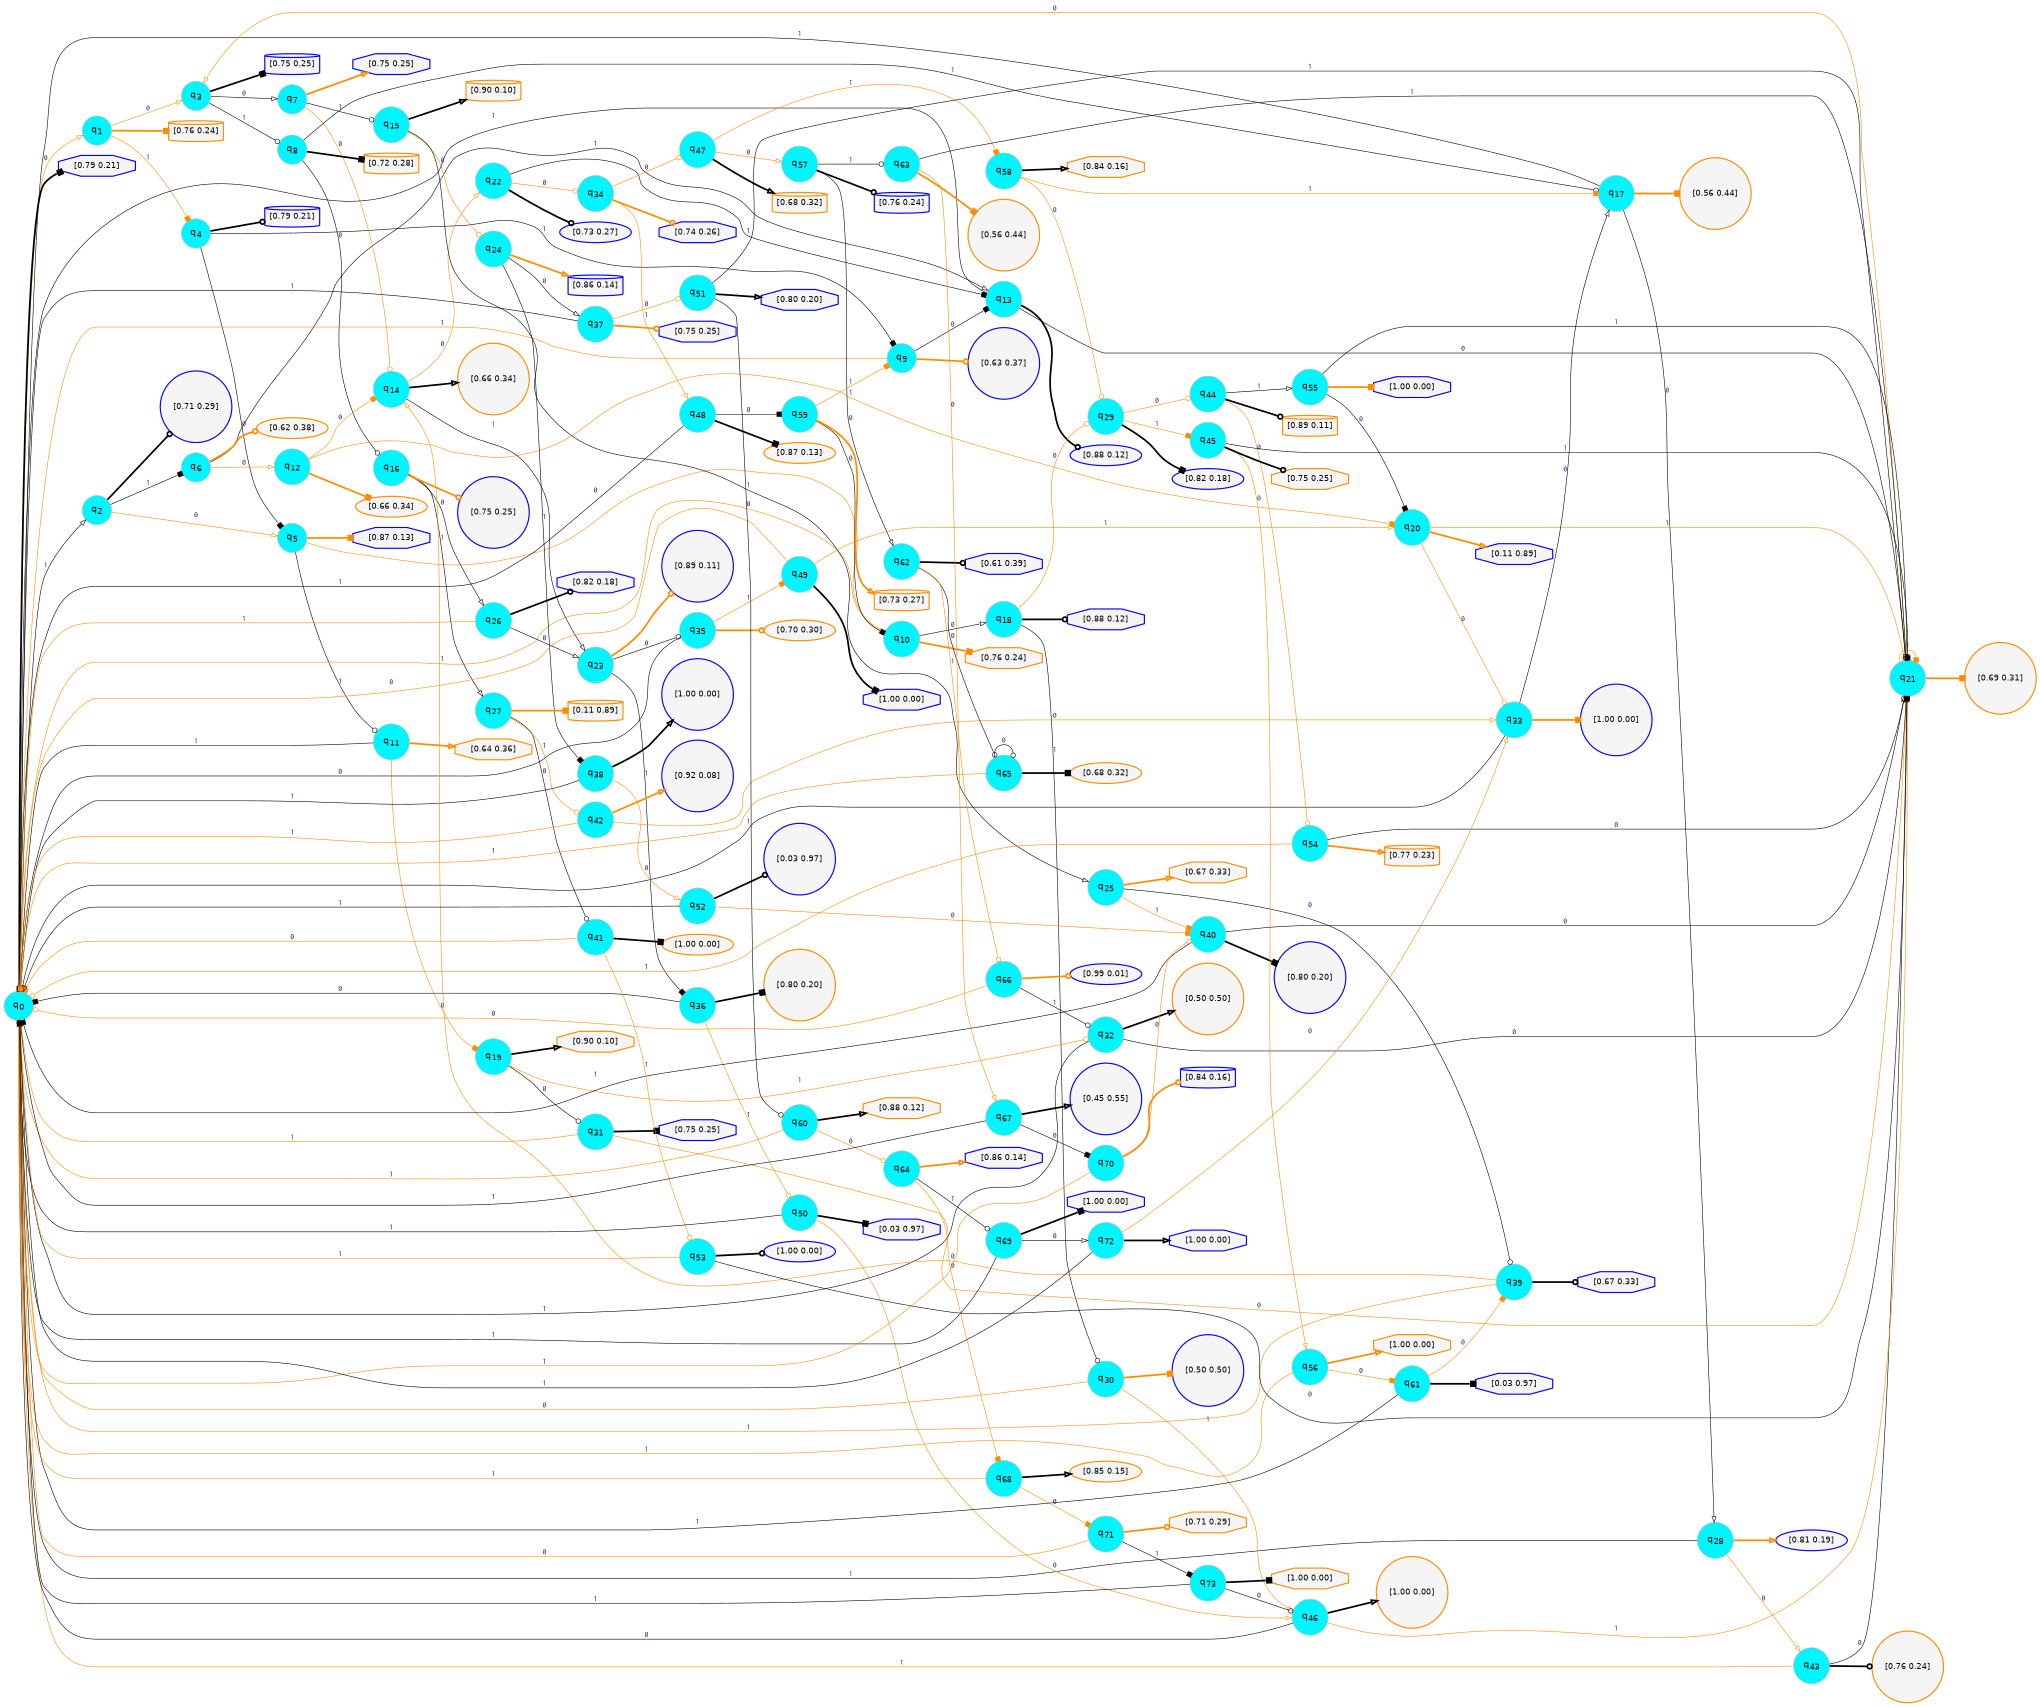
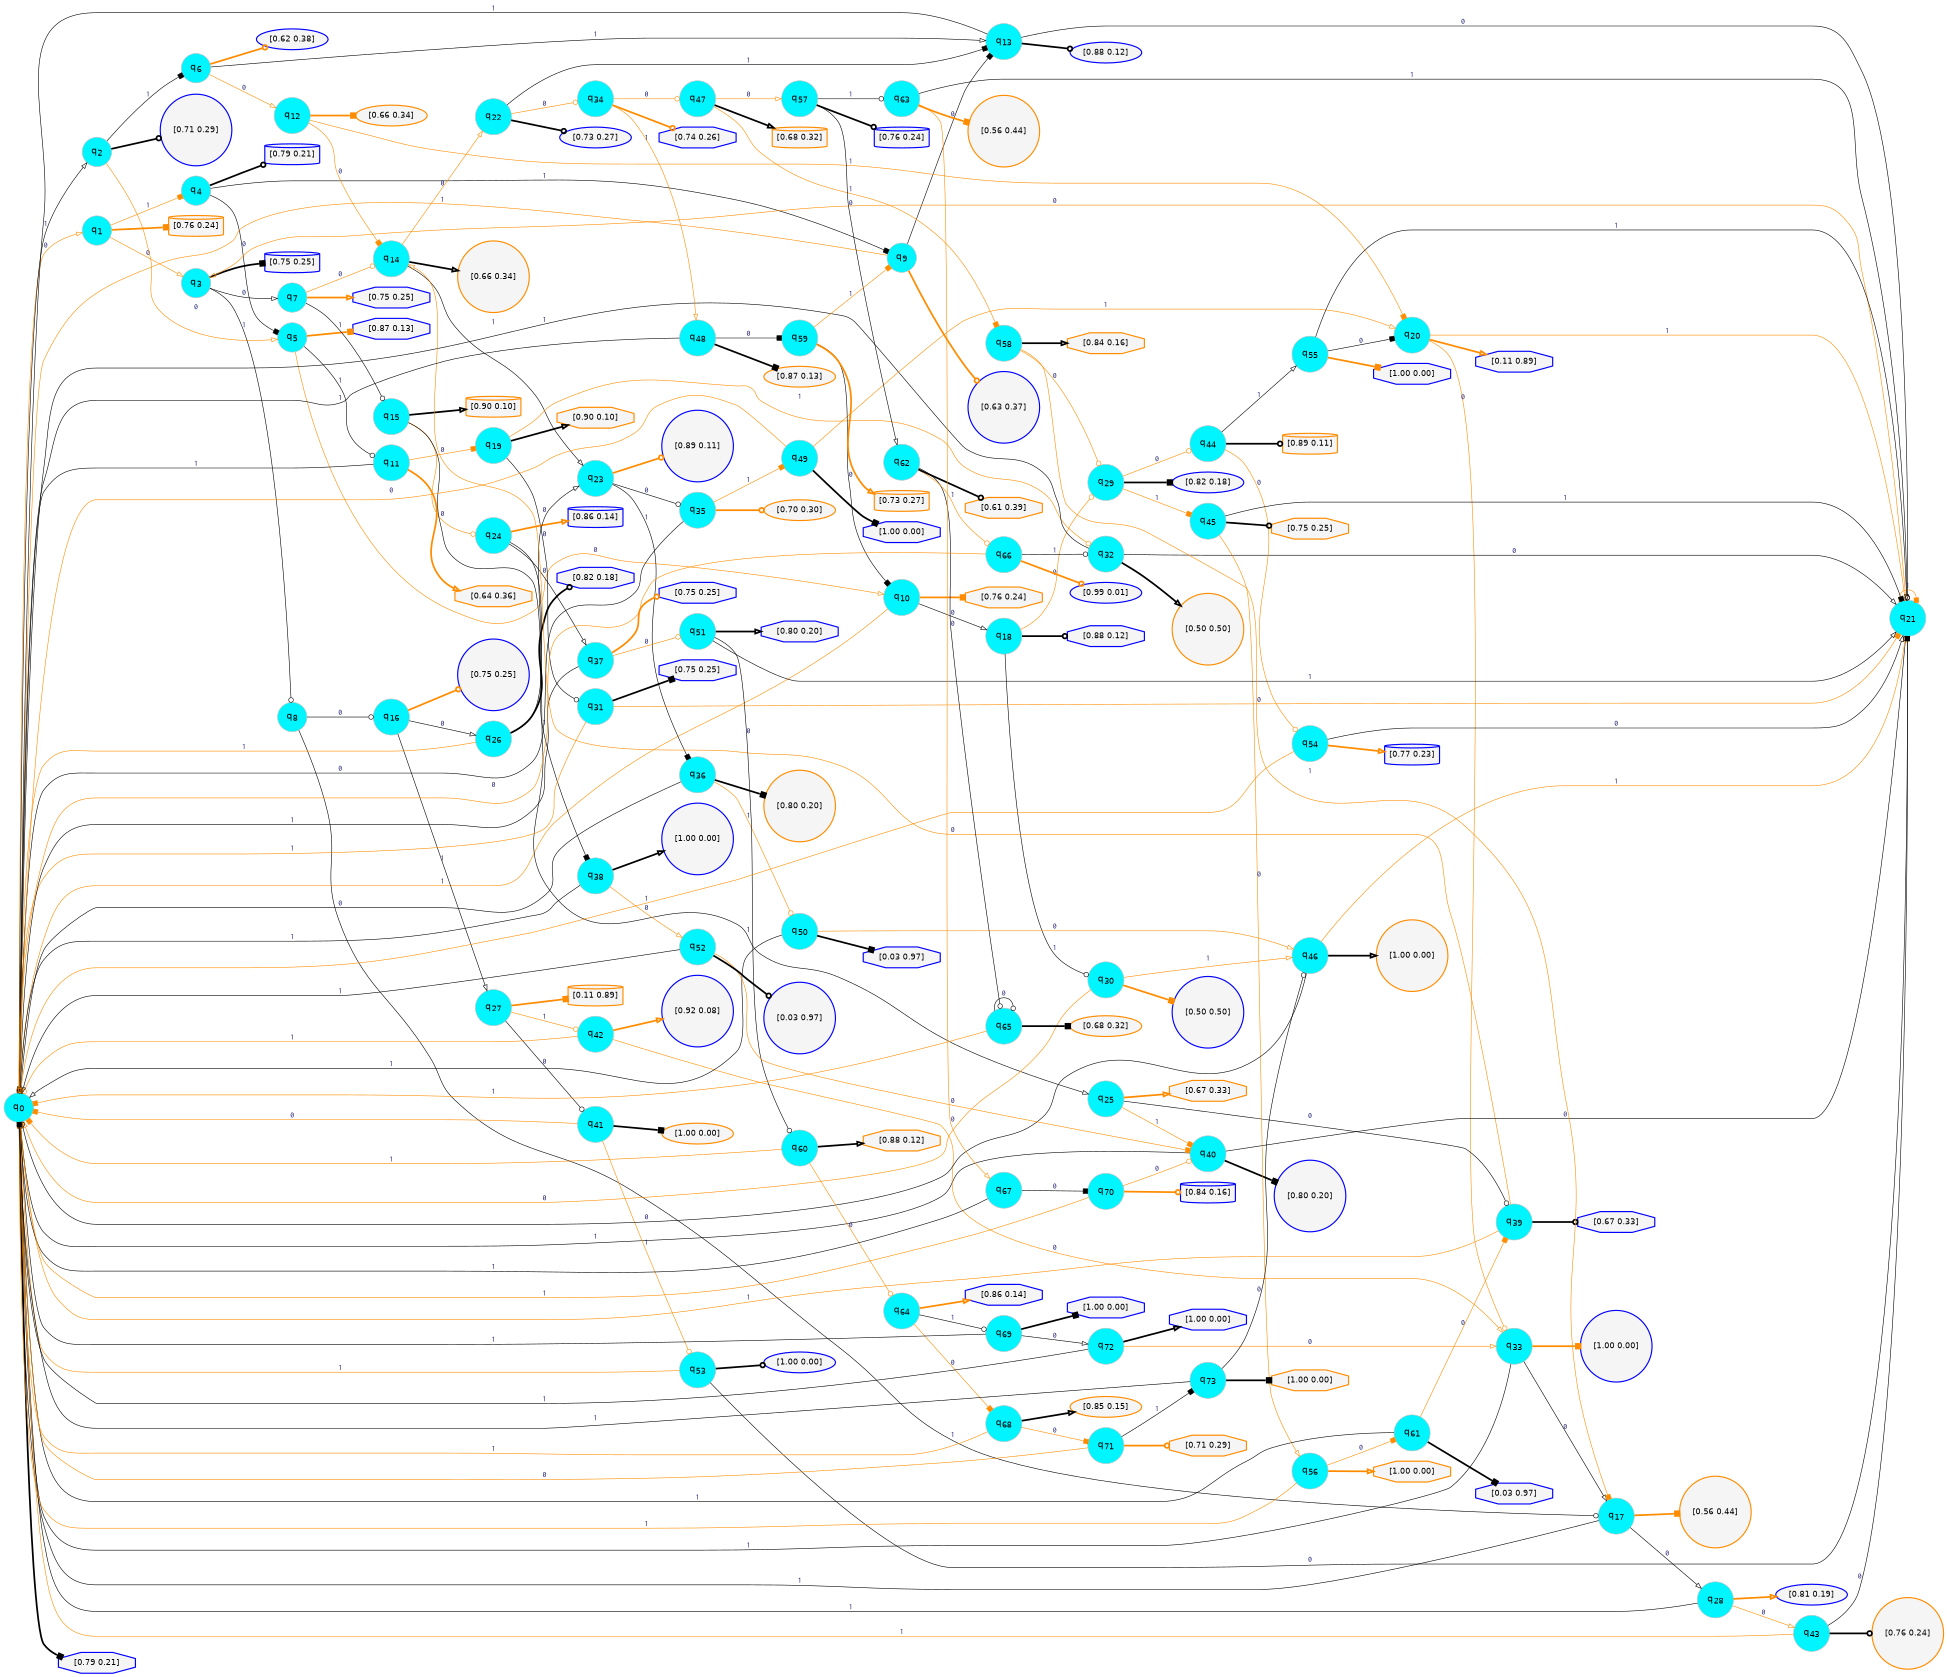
node "[0.72 0.28]": removed
node "[0.62 0.38]": color darkorange -> blue
node "[0.61 0.39]": color blue -> darkorange
node "[0.69 0.31]": removed
node "[0.77 0.23]": color darkorange -> blue
node "[0.45 0.55]": removed
